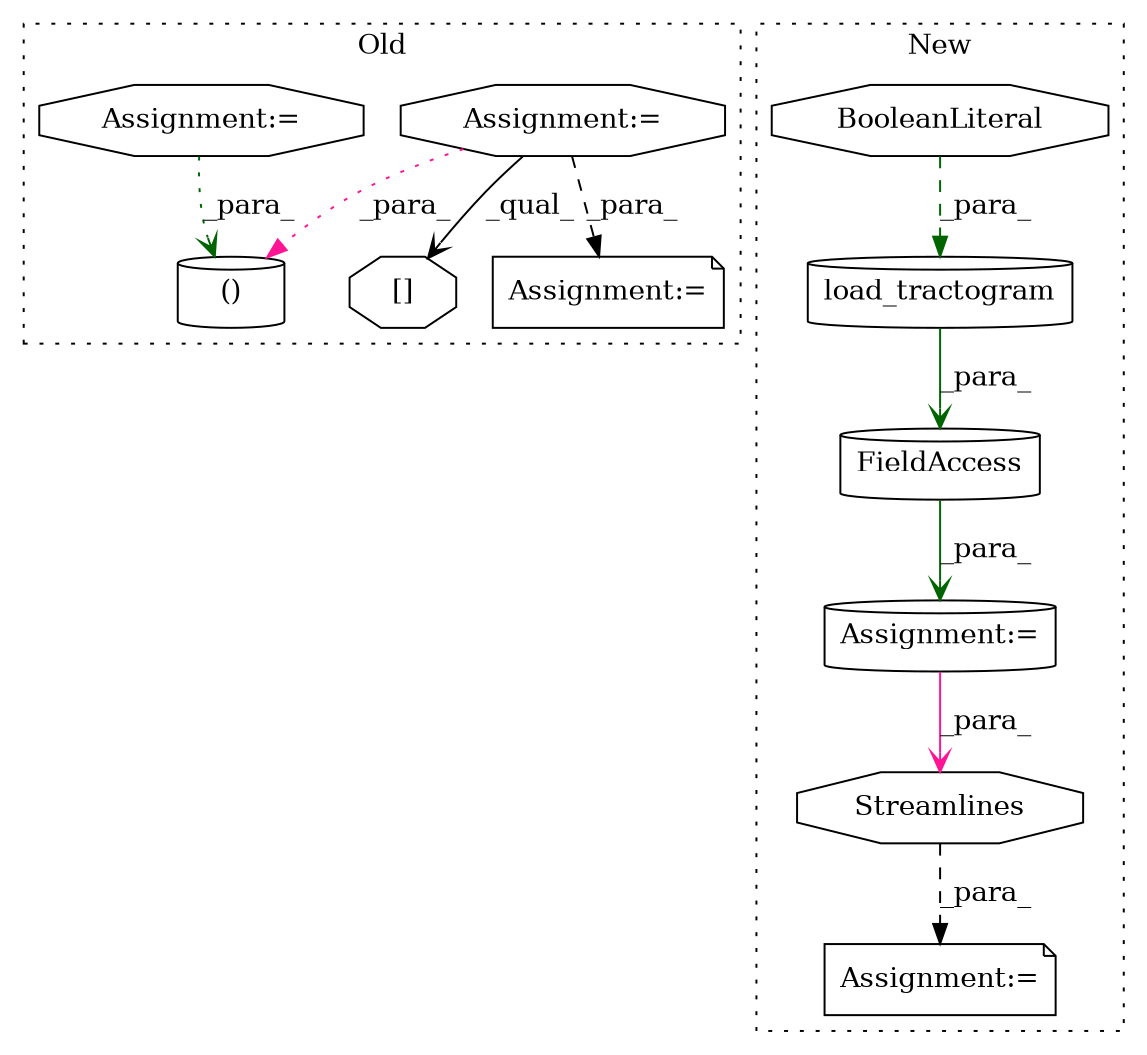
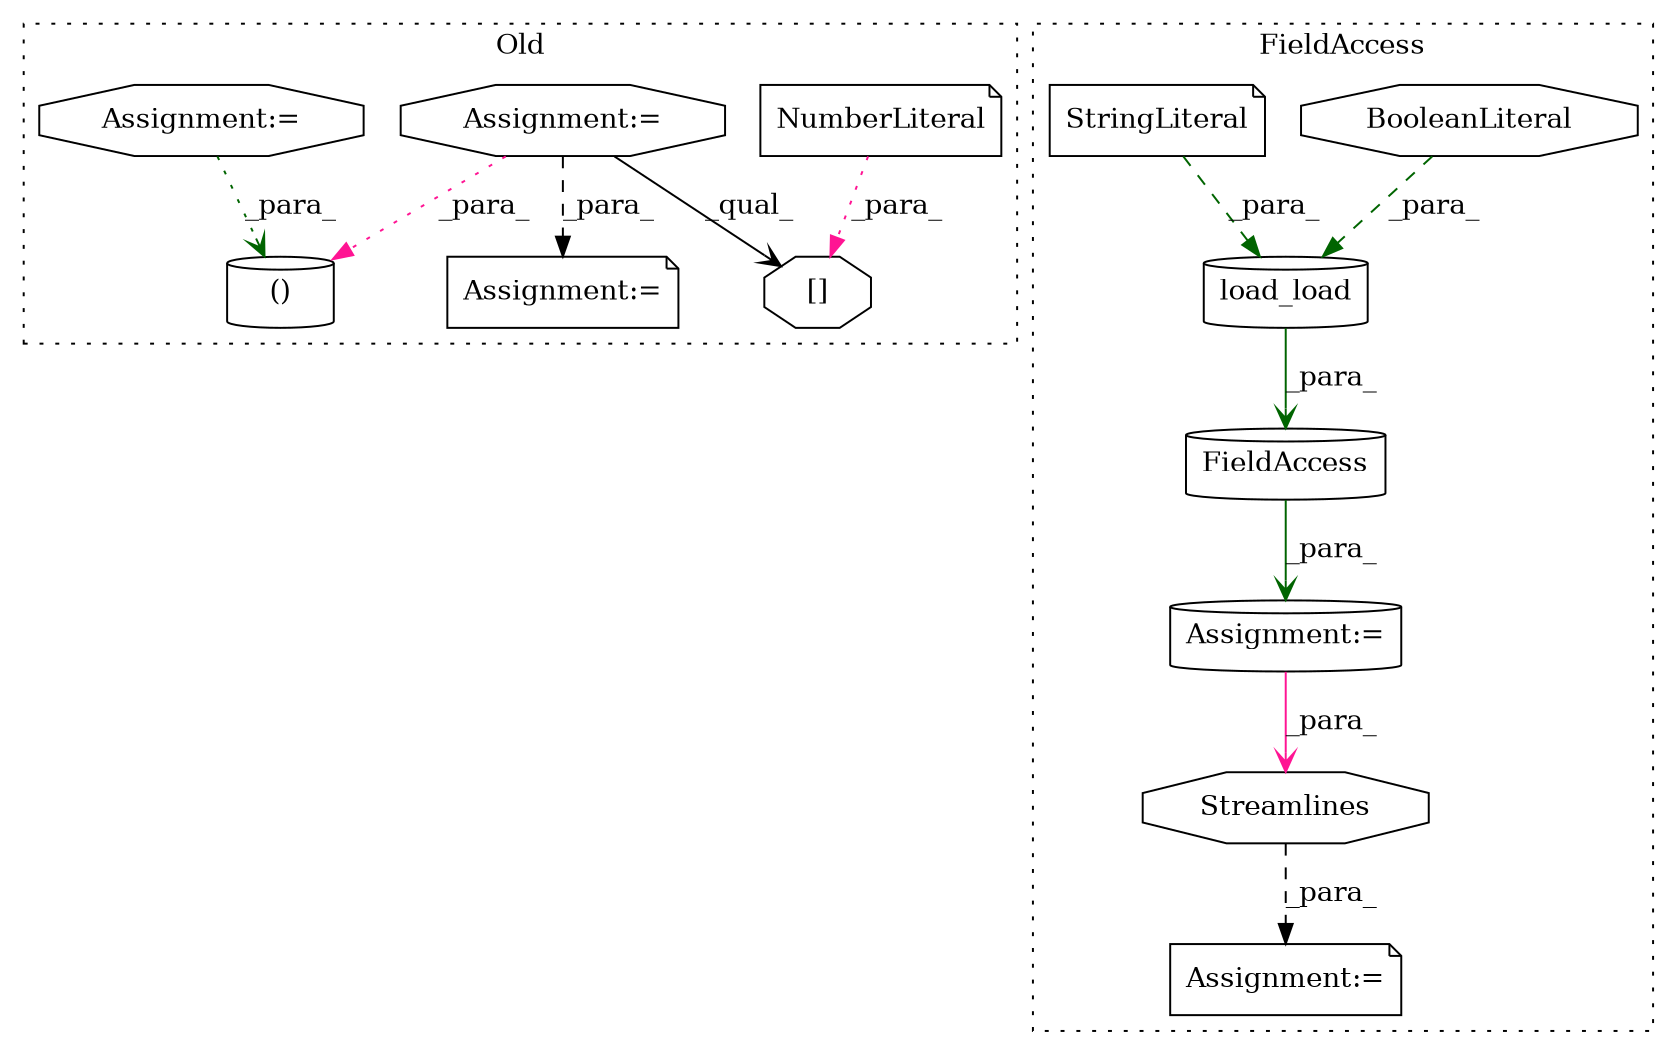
cluster "New": label "New" -> "FieldAccess"
node "NumberLiteral": added
node "StringLiteral": added
node "load_tractogram": label "load_tractogram" -> "load_load"
